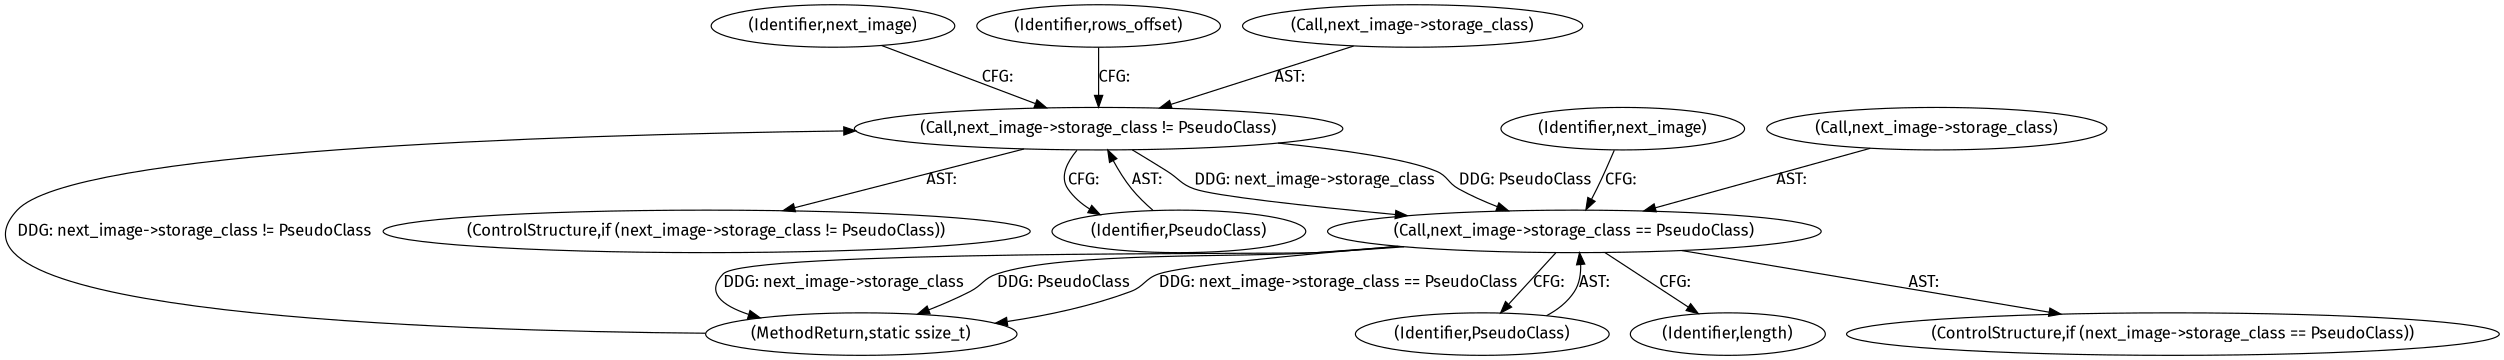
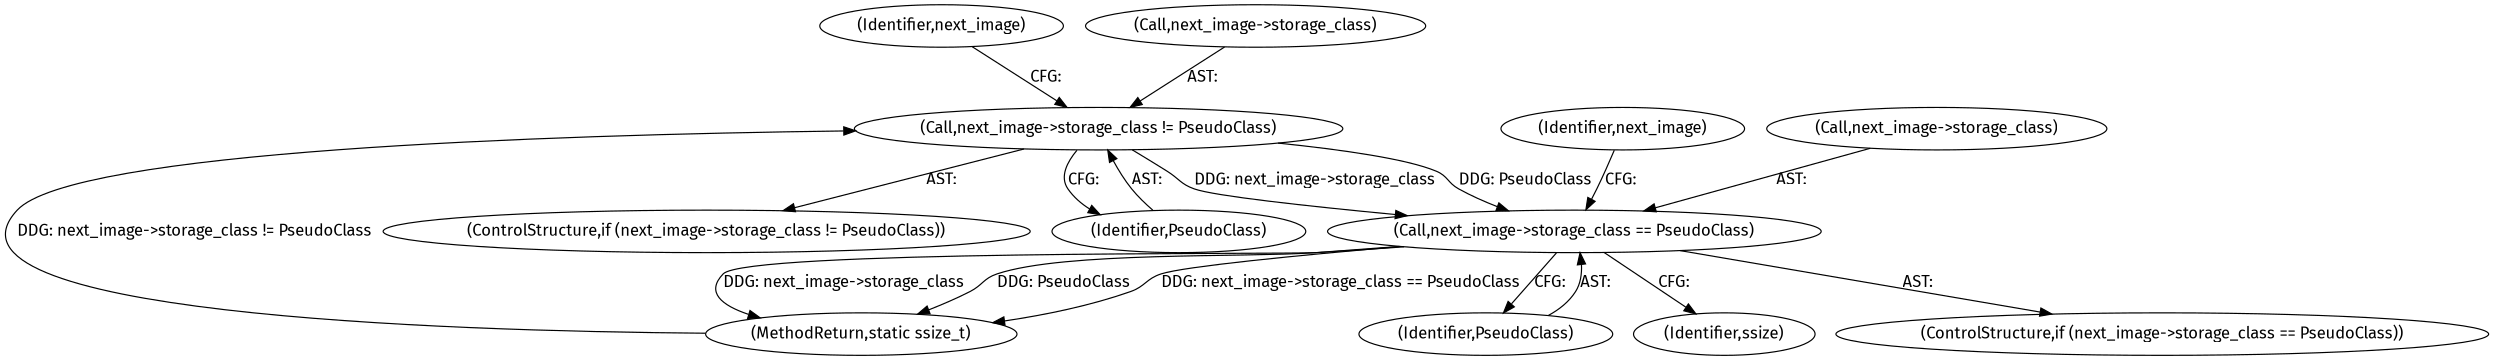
node "(Identifier,rows_offset)": removed
node "(Identifier,length)": label "(Identifier,length)" -> "(Identifier,ssize)"
